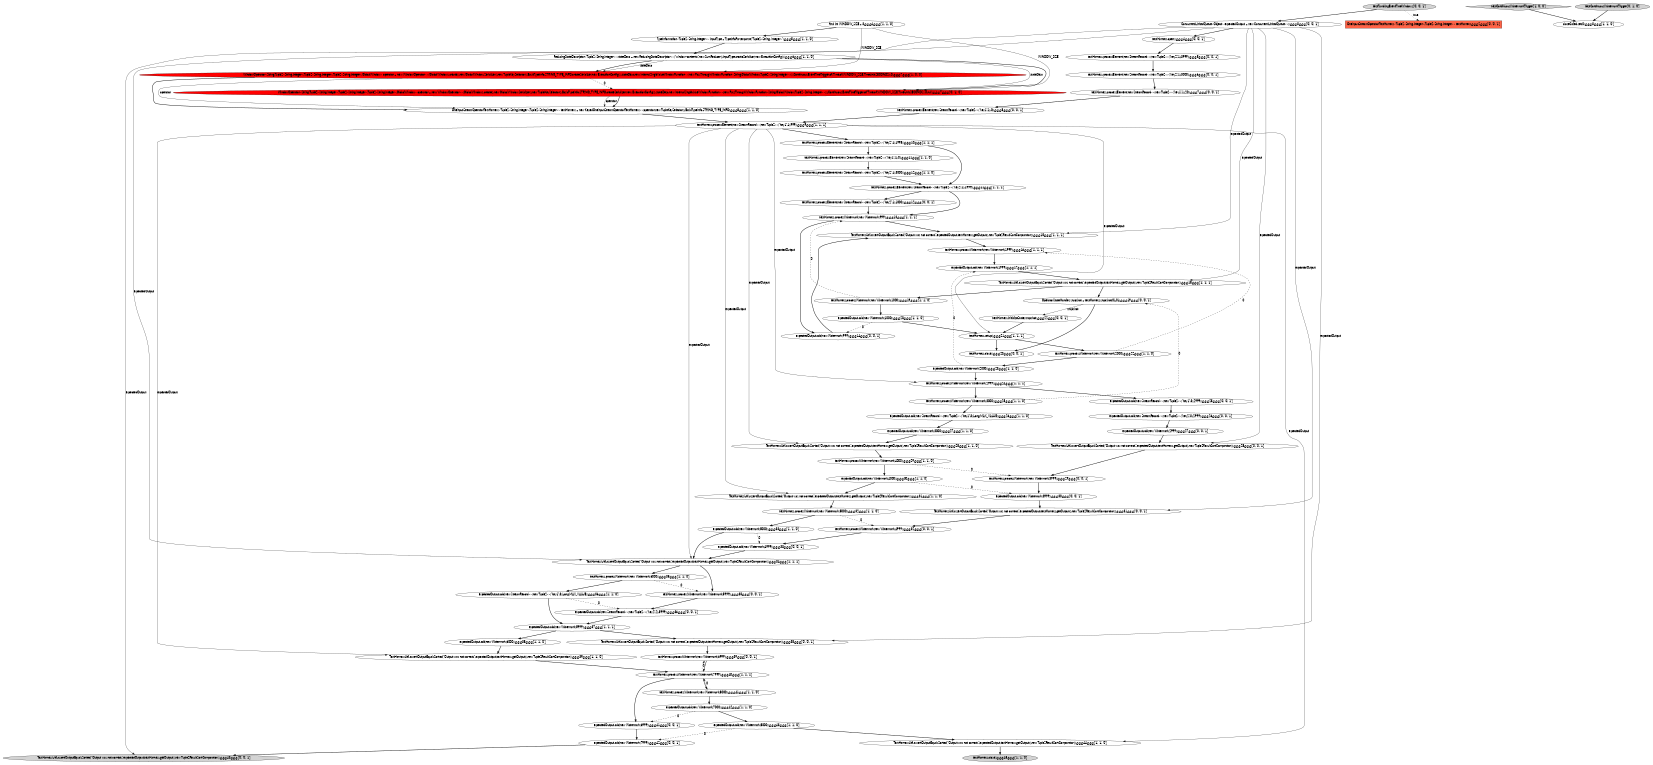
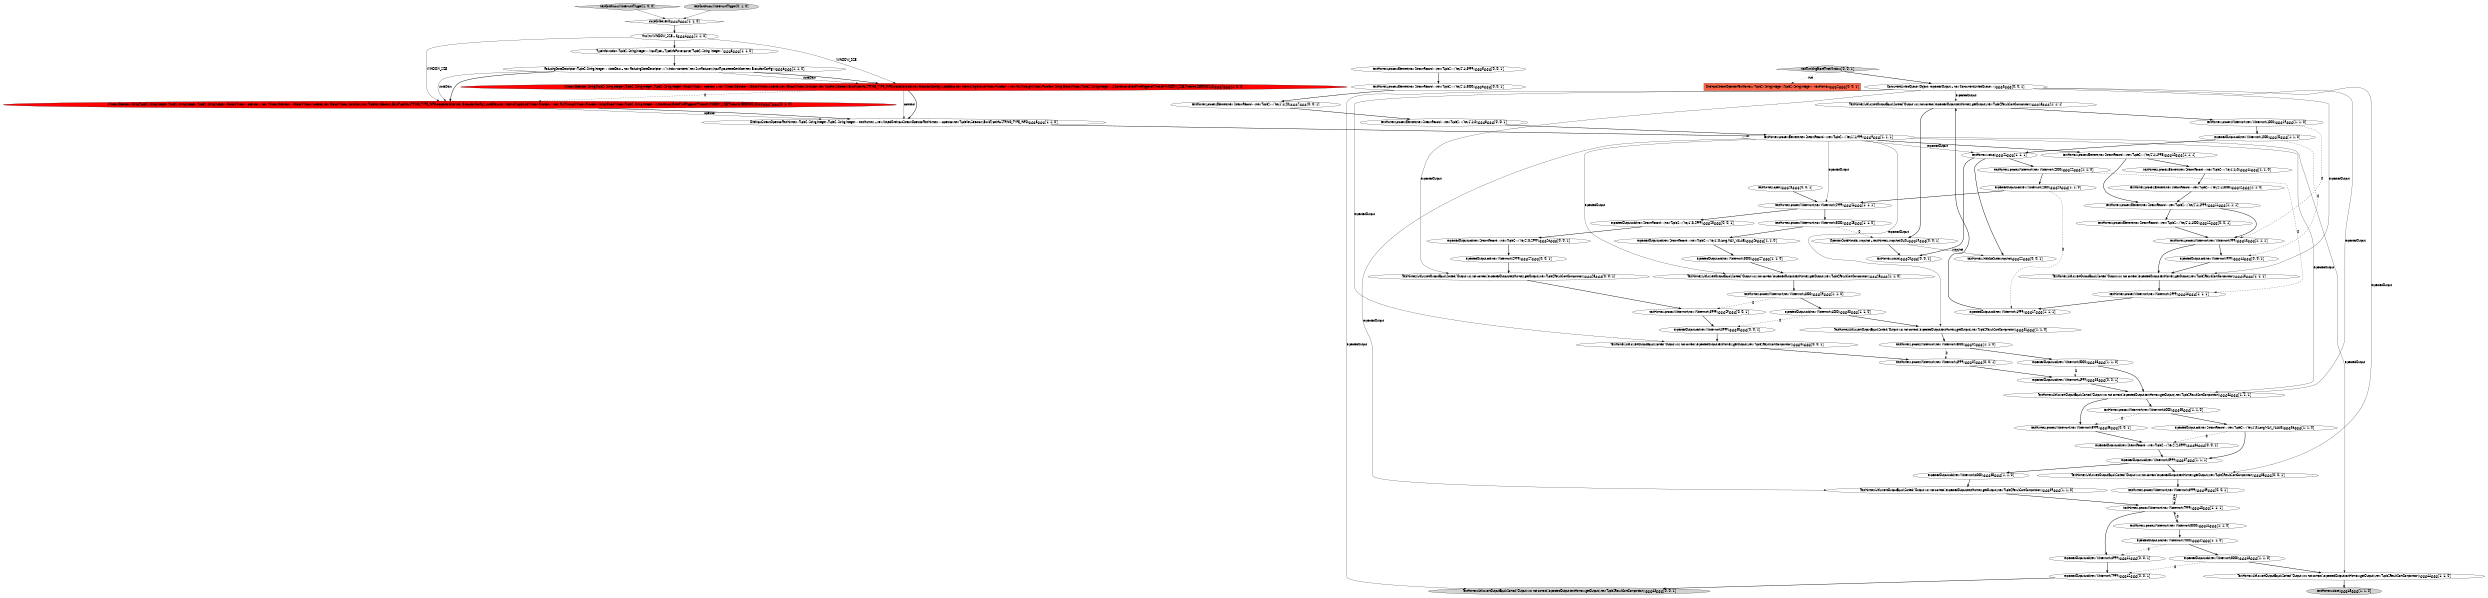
node "testTumblingEventTimeWindows['0', '0', '1']": shape ellipse -> diamond
edge "testContinuousWatermarkTrigger['1', '0', '0']" -> "closeCalled.set(0)@@@3@@@['1', '1', '0']": style bold -> solid
edge "testContinuousWatermarkTrigger['0', '1', '0']" -> "closeCalled.set(0)@@@3@@@['1', '1', '0']": style bold -> solid
node "closeCalled.set(0)@@@3@@@['1', '1', '0']": shape ellipse -> diamond
edge "closeCalled.set(0)@@@3@@@['1', '1', '0']" -> "final int WINDOW_SIZE = 3@@@4@@@['1', '1', '0']": added
node "testHarness.open()@@@4@@@['0', '0', '1']": removed
node "testHarness.open()@@@23@@@['0', '0', '1']": added
edge "testHarness.initializeState(snapshot)@@@22@@@['0', '0', '1']" -> "testHarness.setup()@@@21@@@['1', '1', '1']": reversed
